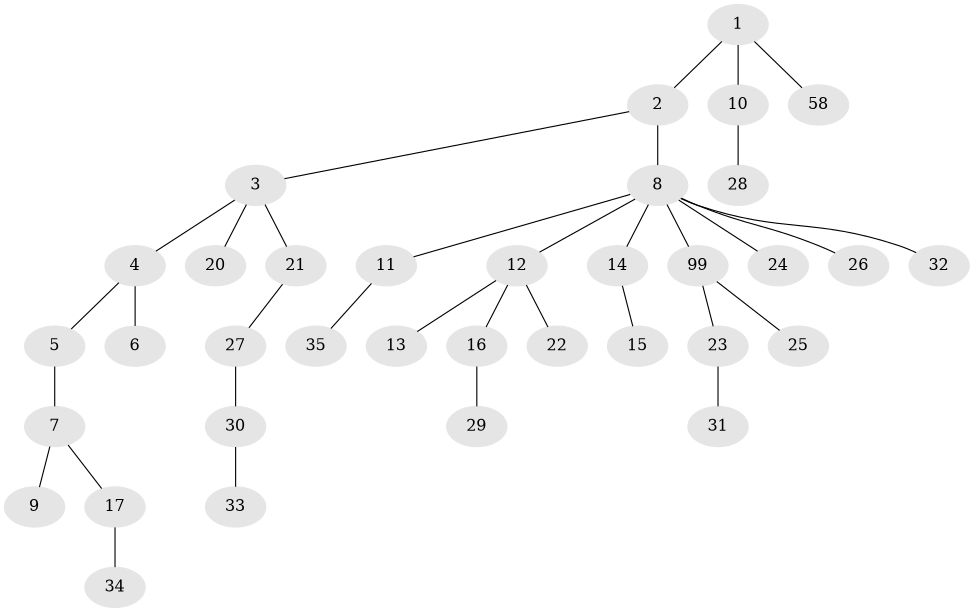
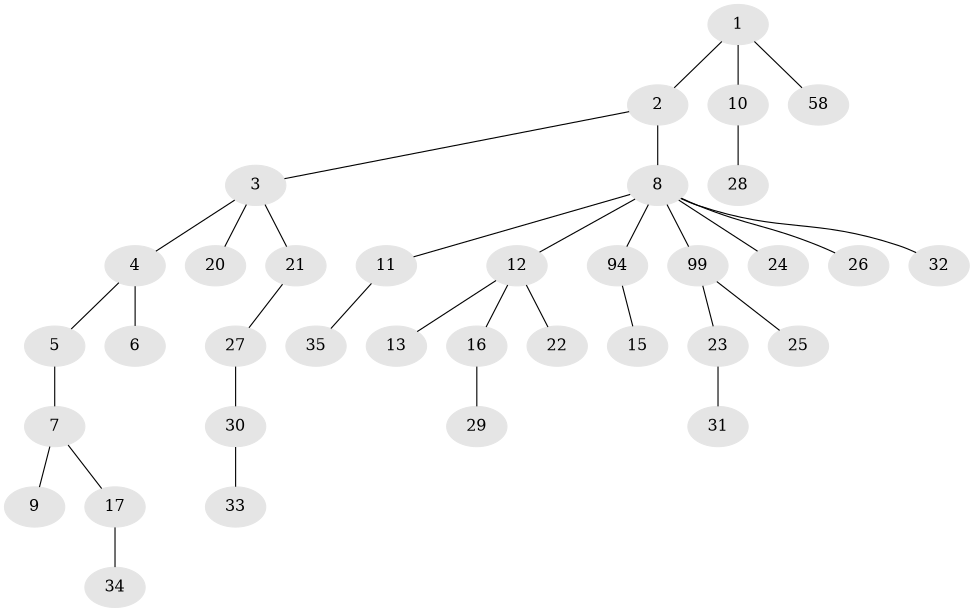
node "14": label "14" -> "94"
